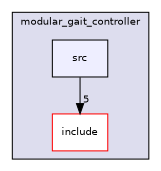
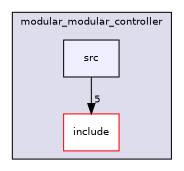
cluster "modular_gait_controller": label "modular_gait_controller" -> "modular_modular_controller"
